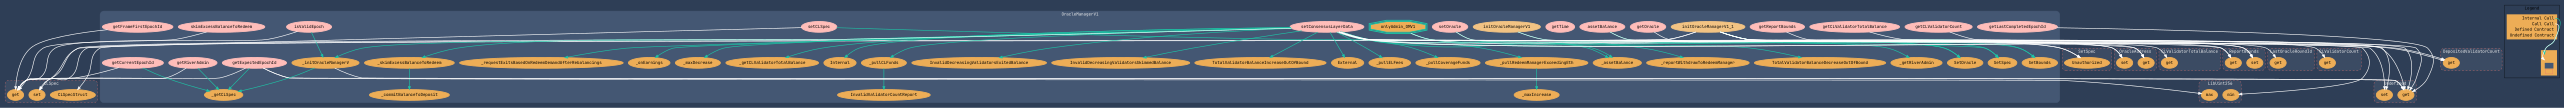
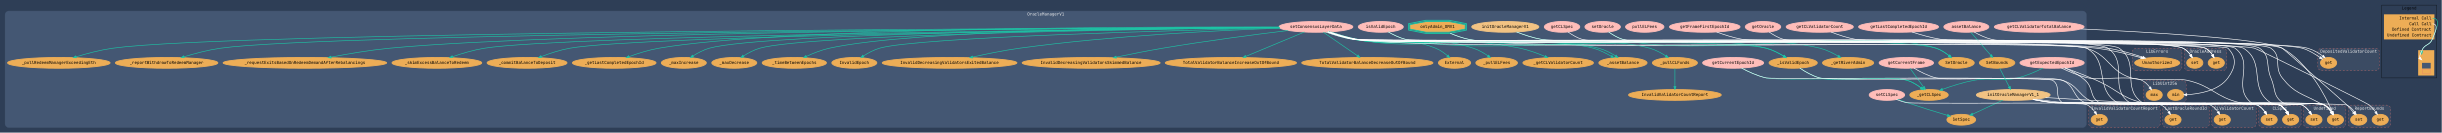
node "skimExcessBalanceToRedeem": label "skimExcessBalanceToRedeem" -> "getCLSpec"
node "getTime": label "getTime" -> "pullELFees"
node "getReportBounds": removed
edge "initOracleManagerV1_1" -> "SetBounds": reversed
edge "onlyAdmin_OMV1" -> "TotalValidatorBalanceDecreaseOutOfBound": now "setConsensusLayerData" -> "TotalValidatorBalanceDecreaseOutOfBound"
cluster "SetSpec": label "SetSpec" -> "LibErrors"
cluster "CLValidatorTotalBalance": label "CLValidatorTotalBalance" -> "InvalidValidatorCountReport"
node "getRiverAdmin": label "getRiverAdmin" -> "getCurrentFrame"
node "_initOracleManagerV": label "_initOracleManagerV" -> "_isValidEpoch"
node "_onEarnings": label "_onEarnings" -> "_getLastCompletedEpochId"
node "_getCLValidatorTotalBalance": label "_getCLValidatorTotalBalance" -> "_timeBetweenEpochs"
node "Internal": label "Internal" -> "InvalidEpoch"
node "_pullCoverageFunds": label "_pullCoverageFunds" -> "_getCLValidatorCount"
edge "_skimExcessBalanceToRedeem" -> "_commitBalanceToDeposit": now "setConsensusLayerData" -> "_commitBalanceToDeposit"
edge "_pullRedeemManagerExceedingEth" -> "_maxIncrease": now "setConsensusLayerData" -> "_maxIncrease"
node "CLSpecStruct": removed
